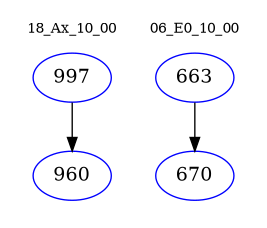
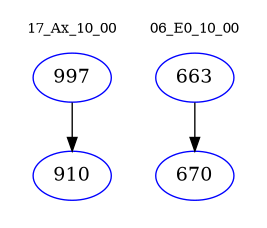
cluster "18_Ax_10_00": label "18_Ax_10_00" -> "17_Ax_10_00"
node "960": label "960" -> "910"
